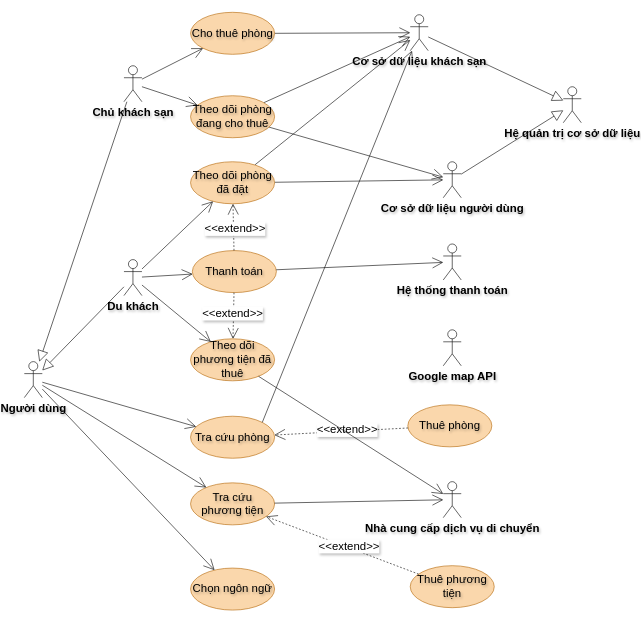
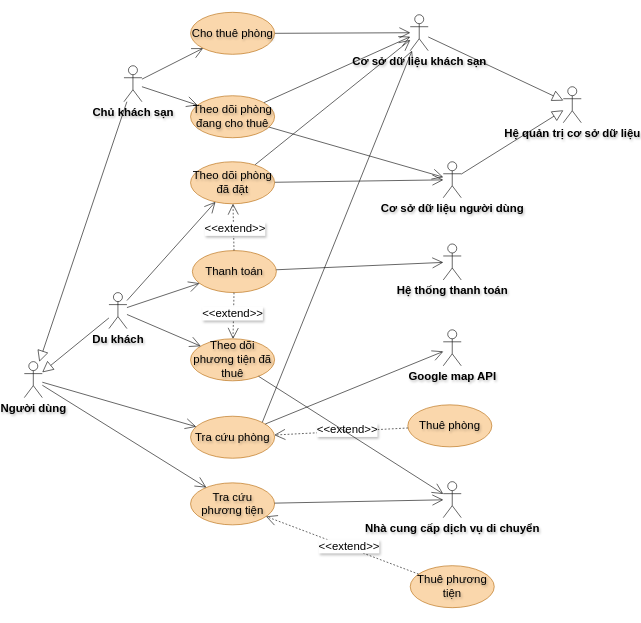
node "Du khách": moved (133, 278) -> (118, 311)
edge "Tra cứu phòng" -> "Google map API": added
edge "Người dùng" -> "Chọn ngôn ngữ": removed
node "Chọn ngôn ngữ": removed
